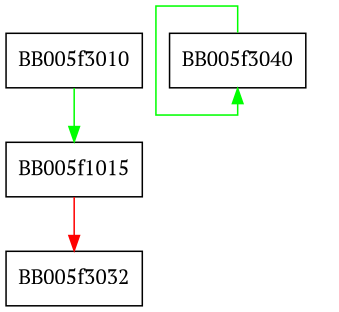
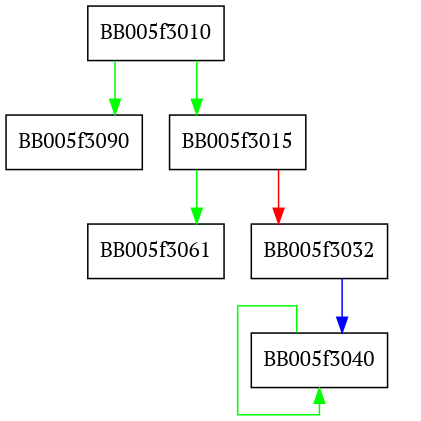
node "BB005f3090": added
node "BB005f1015": label "BB005f1015" -> "BB005f3015"
node "BB005f3061": added
edge "BB005f3032" -> "BB005f3040": added
